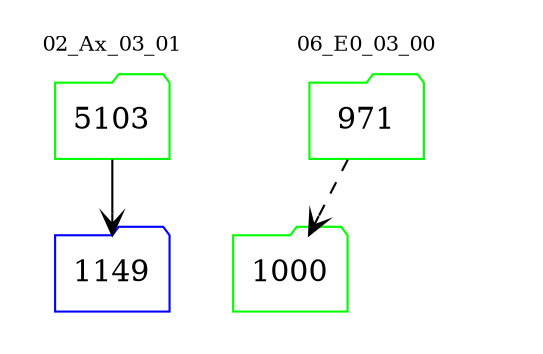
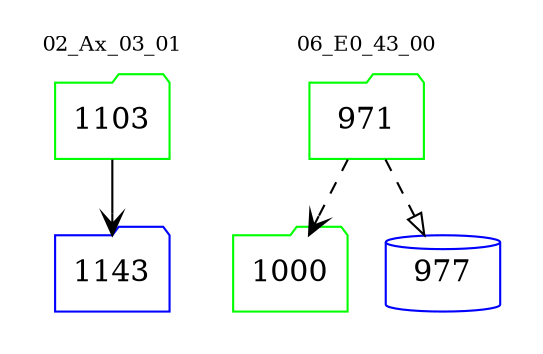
cluster "06_E0_03_00": label "06_E0_03_00" -> "06_E0_43_00"
node "5103": label "5103" -> "1103"
node "1149": label "1149" -> "1143"
node "977": added
